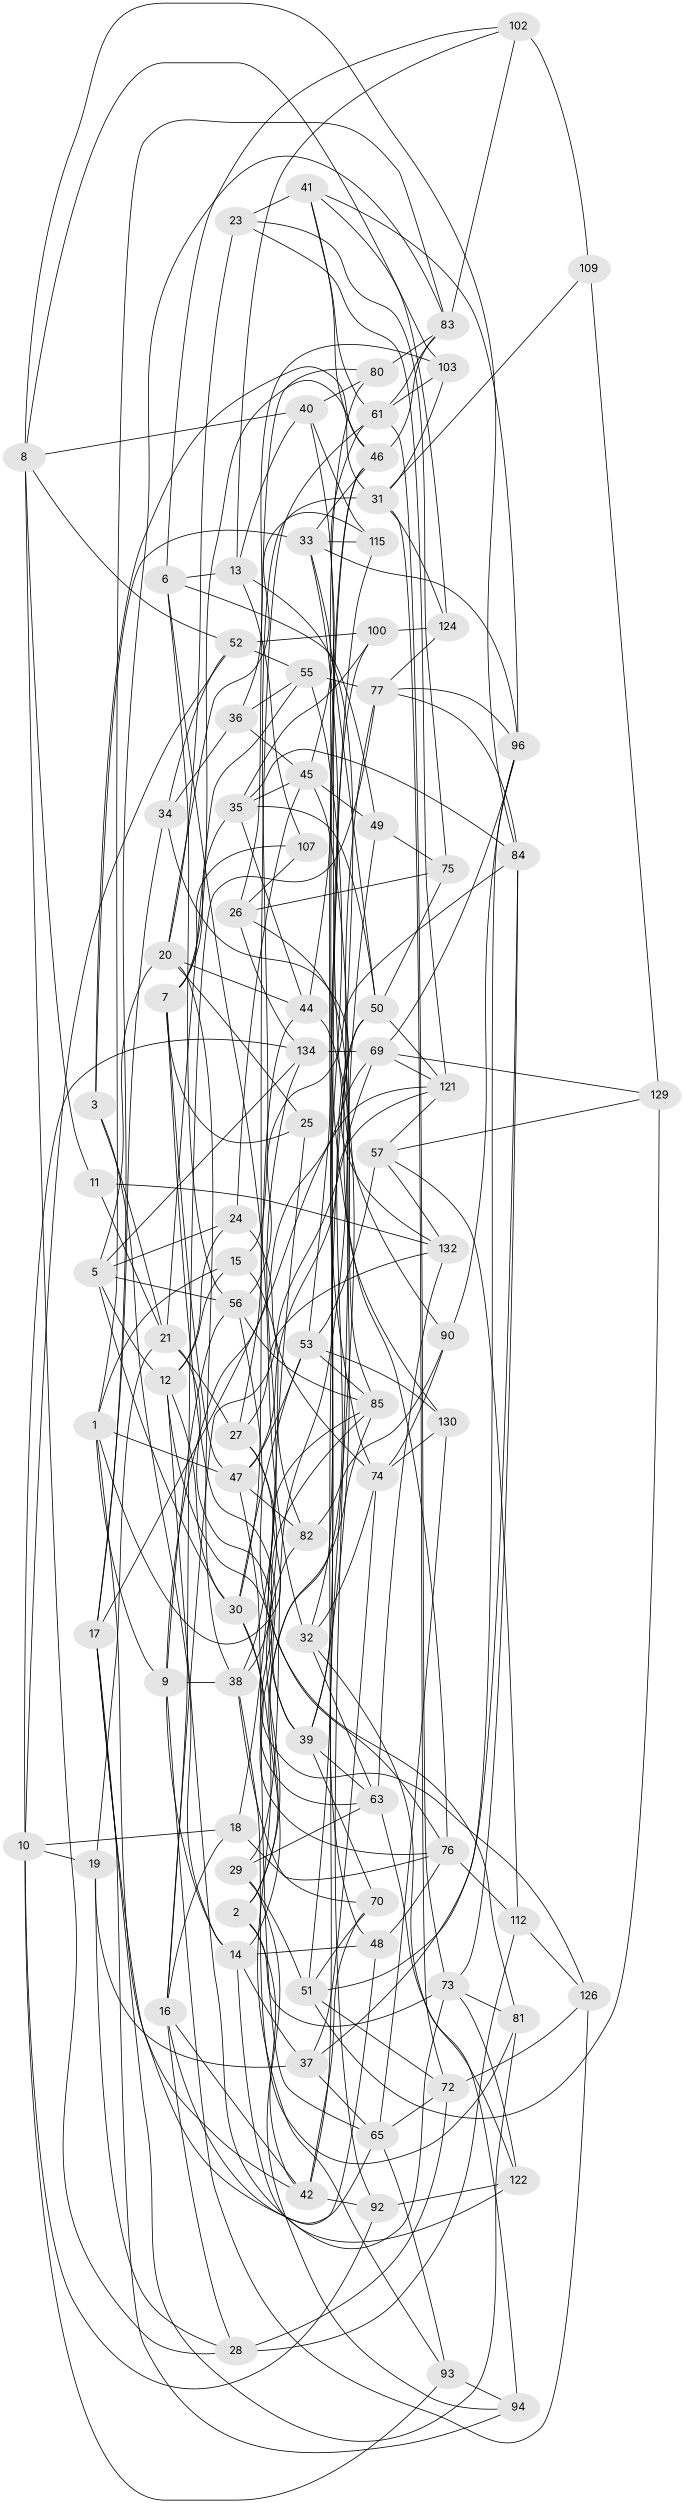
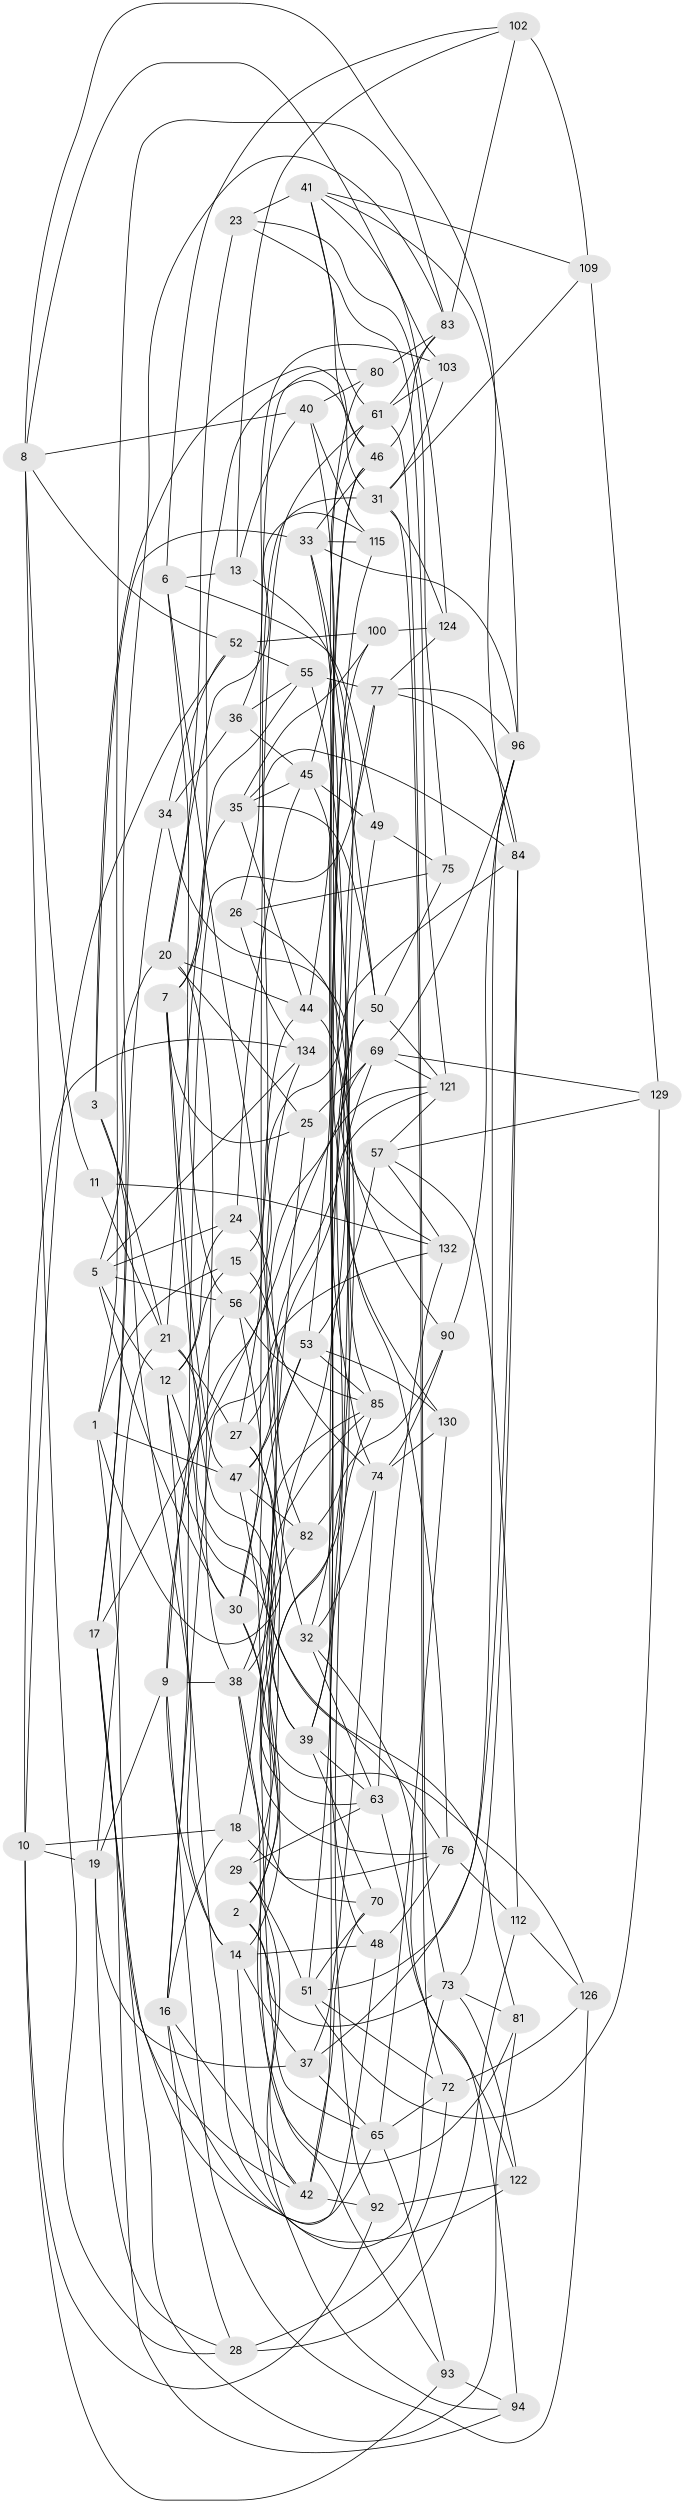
edge "41" -- "109": added
node "107": removed
edge "134" -- "69": now "25" -- "69"
edge "1" -- "9": now "19" -- "9"
